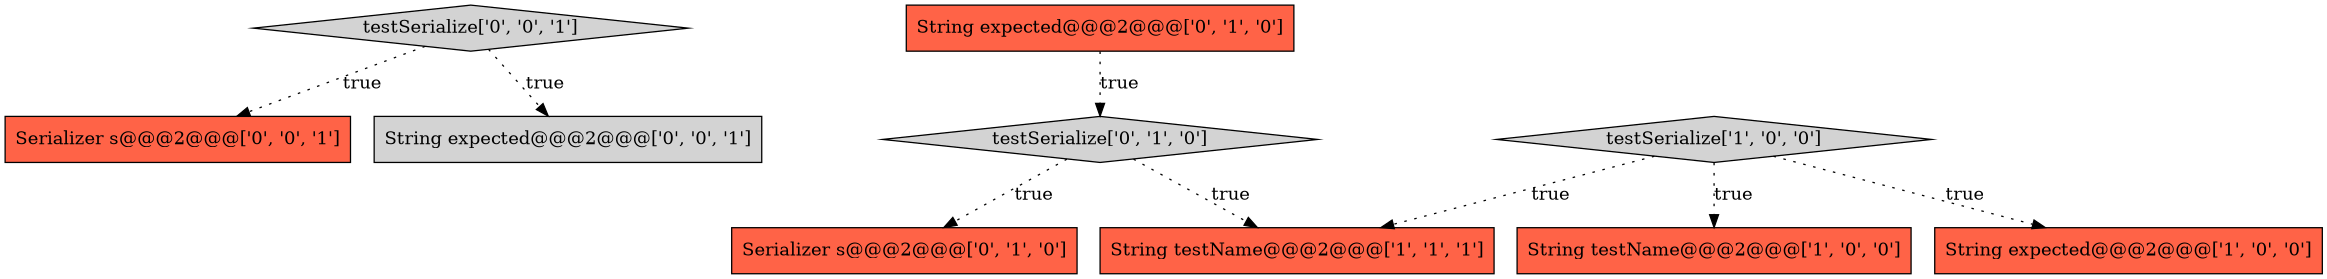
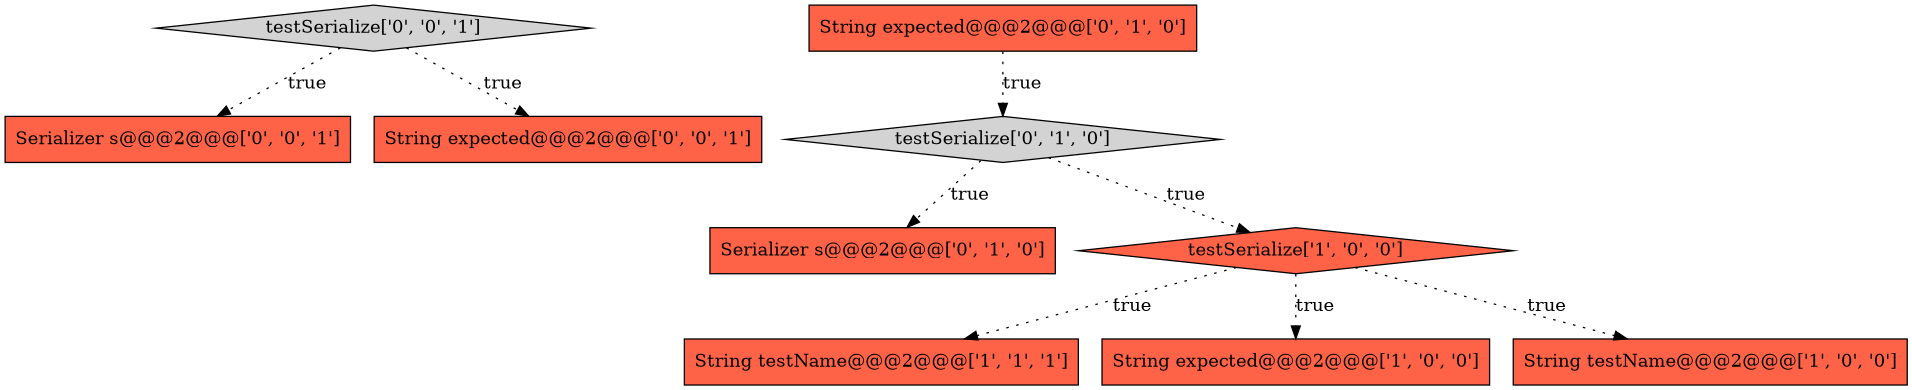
node "String expected@@@2@@@['0', '0', '1']": fillcolor lightgray -> tomato
node "testSerialize['1', '0', '0']": fillcolor lightgray -> tomato
edge "testSerialize['0', '1', '0']" -> "String testName@@@2@@@['1', '1', '1']": now "testSerialize['0', '1', '0']" -> "testSerialize['1', '0', '0']"
